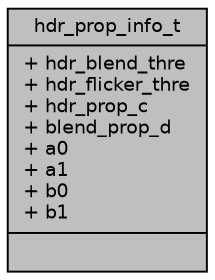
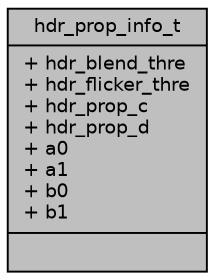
node "hdr_prop_info_t": text "+ blend_prop_d" -> "+ hdr_prop_d"
